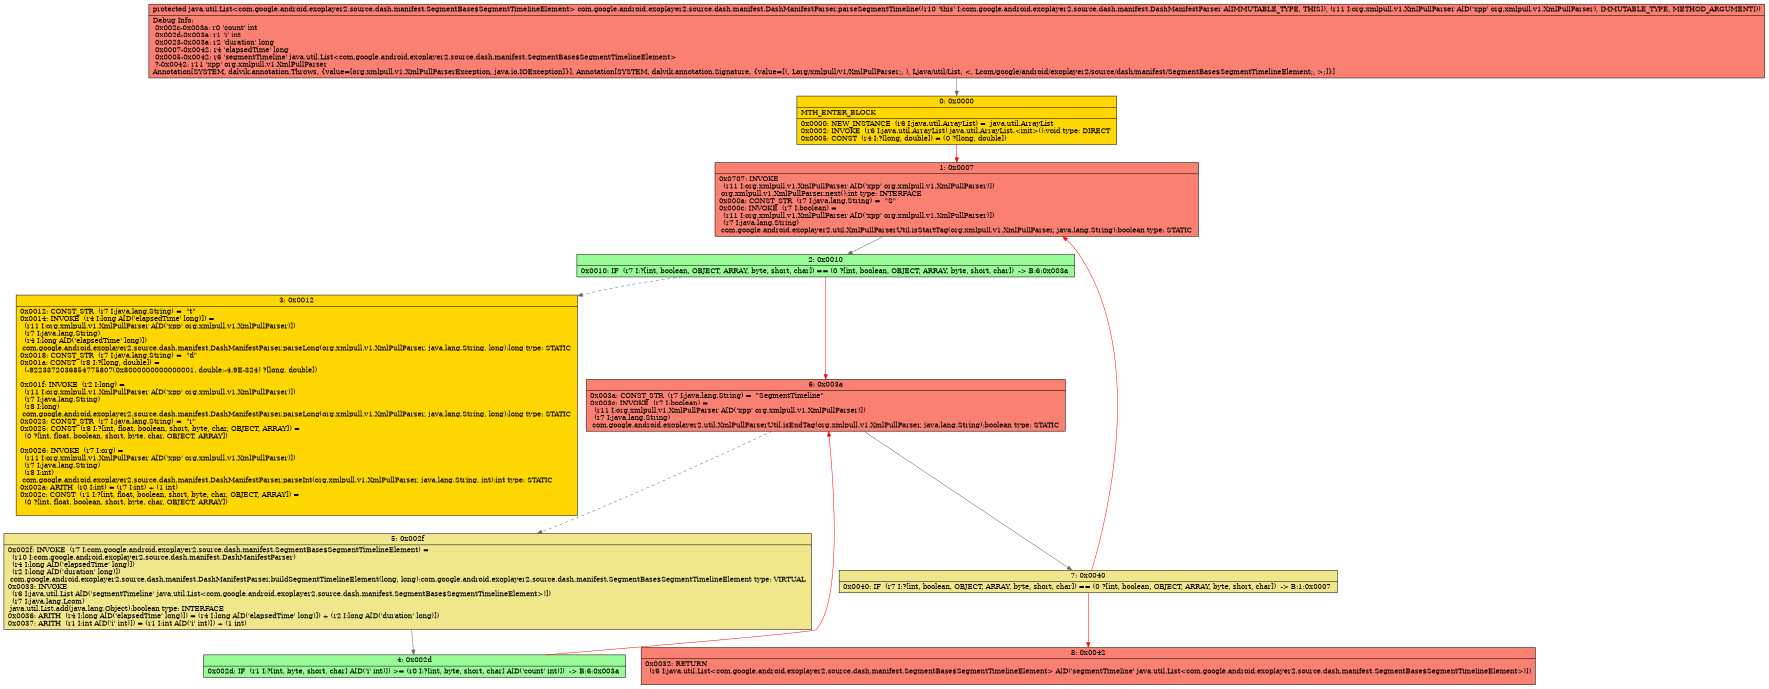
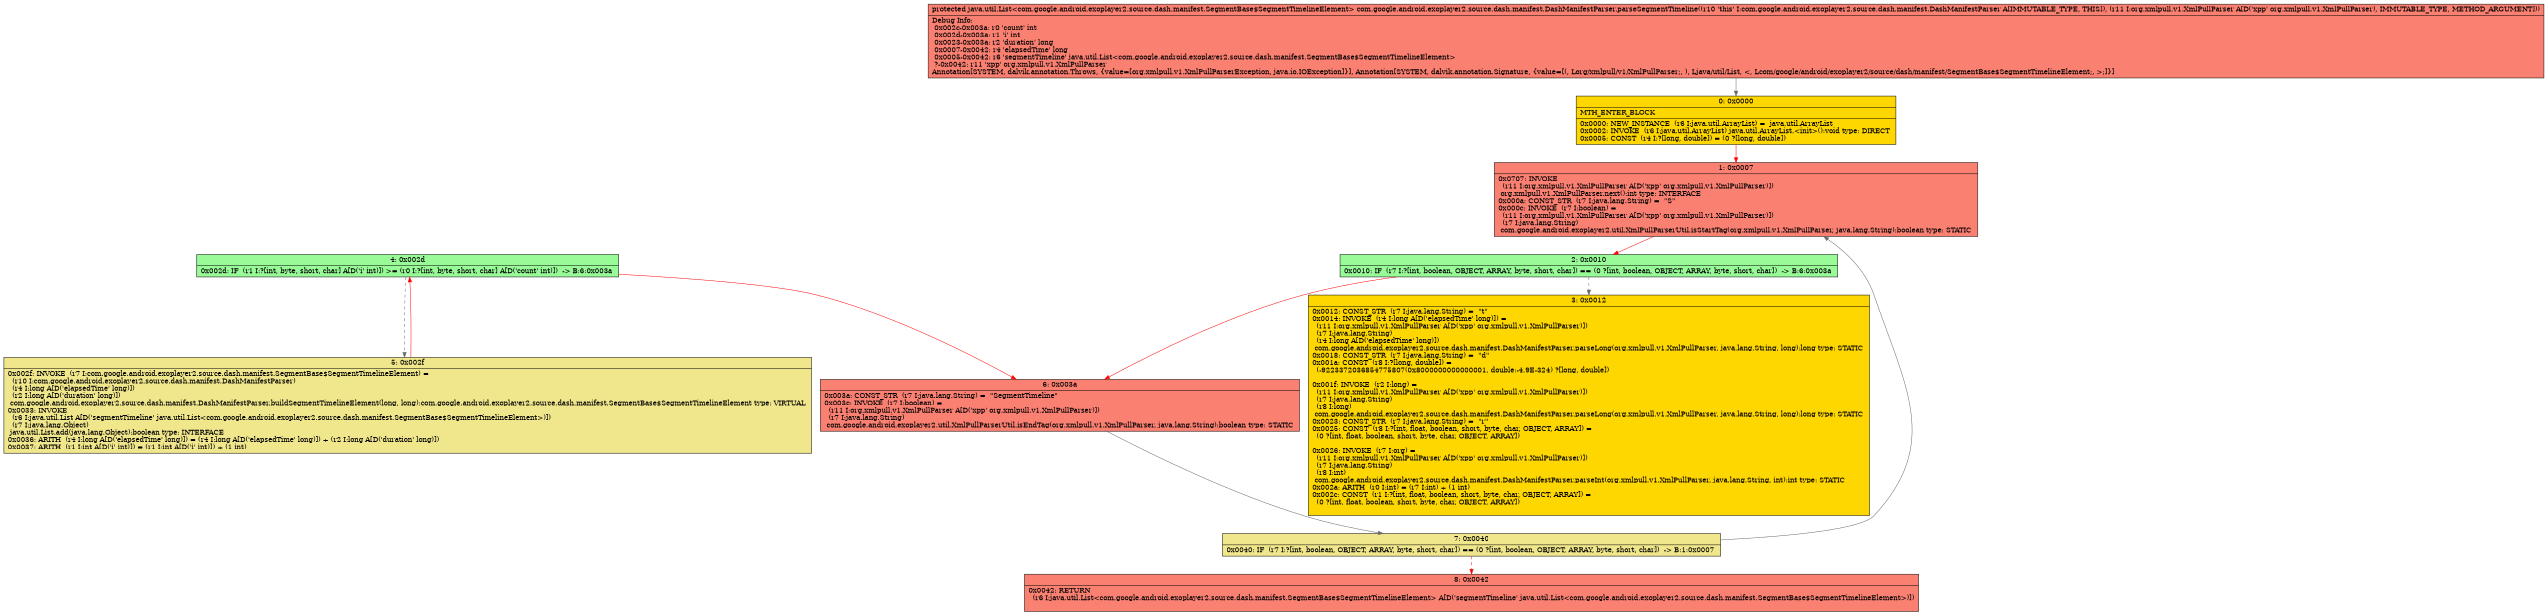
edge "1: 0x0007" -> "2: 0x0010": color gray40 -> red
edge "7: 0x0040" -> "1: 0x0007": color red -> gray40
edge "6: 0x003a" -> "5: 0x002f": now "4: 0x002d" -> "5: 0x002f"
node "5: 0x002f": text "(r7 I:java.lang.Lcom)" -> "(r7 I:java.lang.Object)"
edge "7: 0x0040" -> "8: 0x0042": style solid -> dashed
edge "5: 0x002f" -> "4: 0x002d": color gray40 -> red
node "8: 0x0042": text "0x0032: RETURN" -> "0x0042: RETURN"
